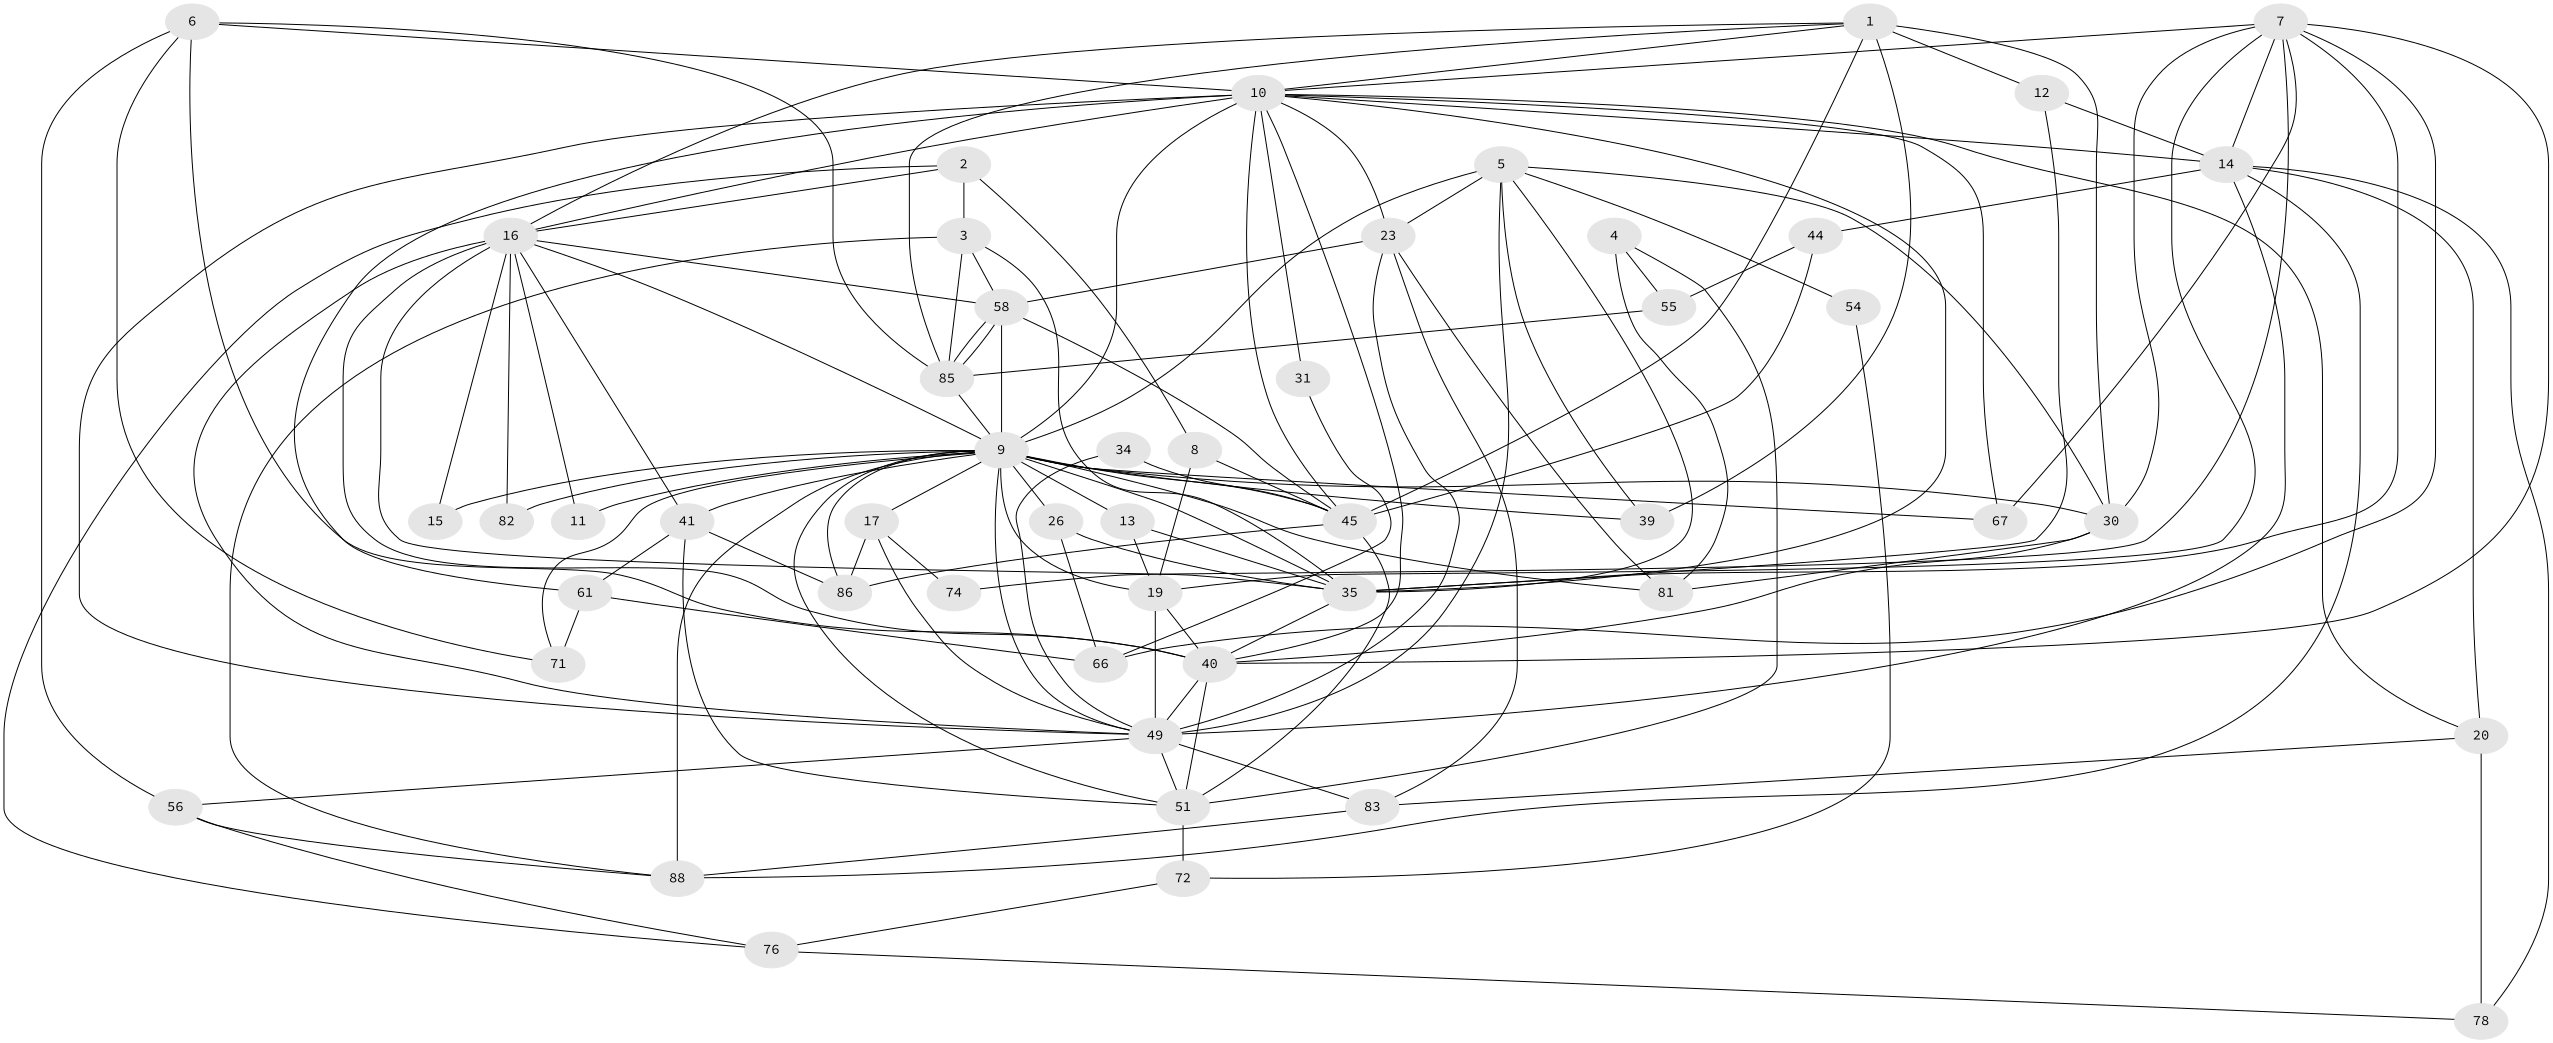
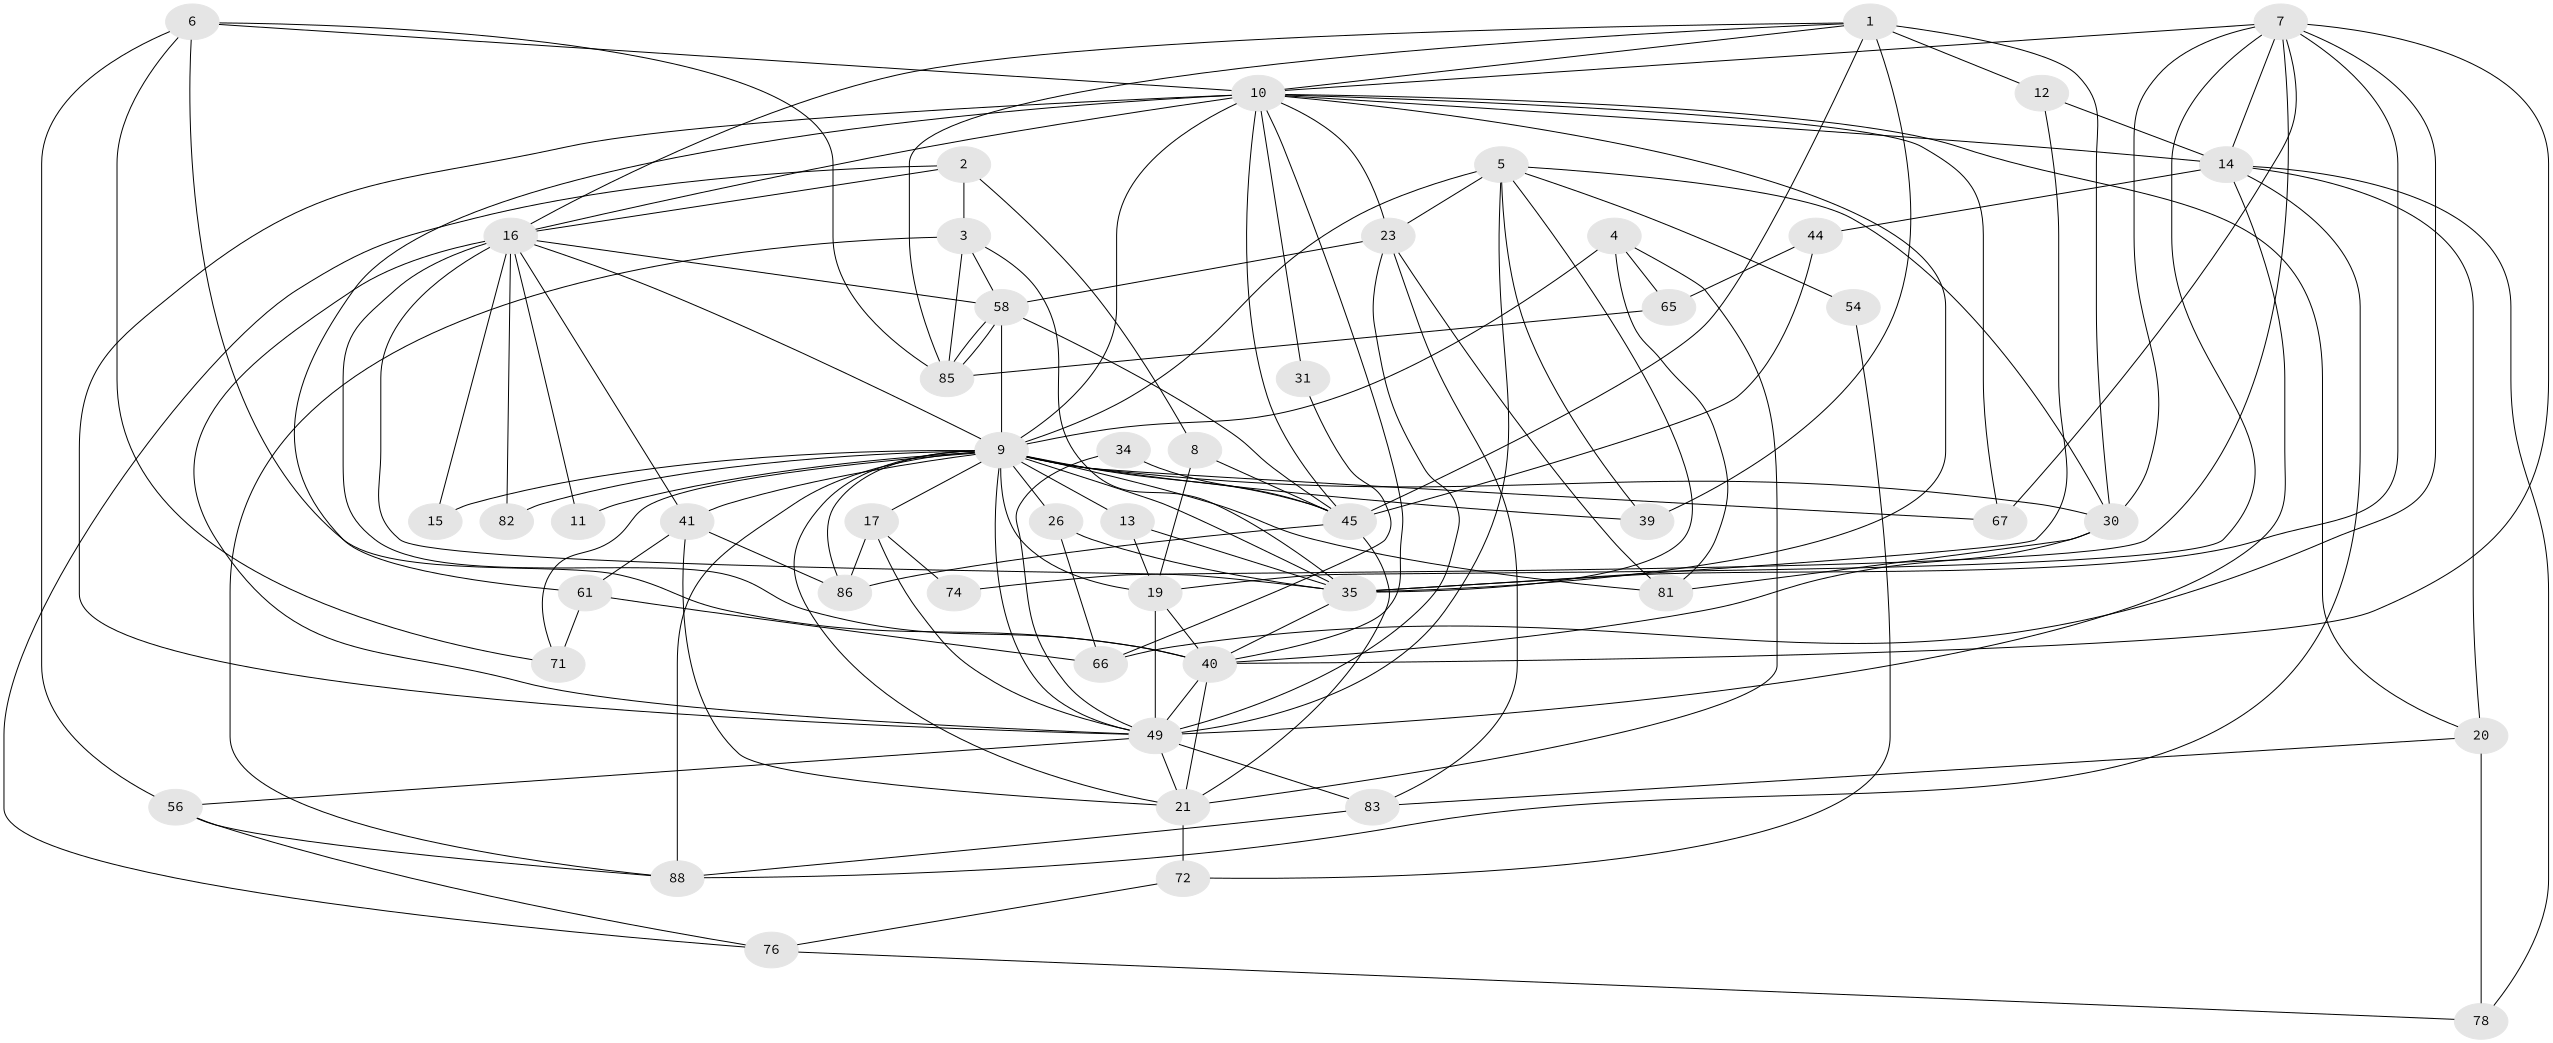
node "55": label "55" -> "65"
edge "85" -- "9": now "4" -- "9"
node "51": label "51" -> "21"
